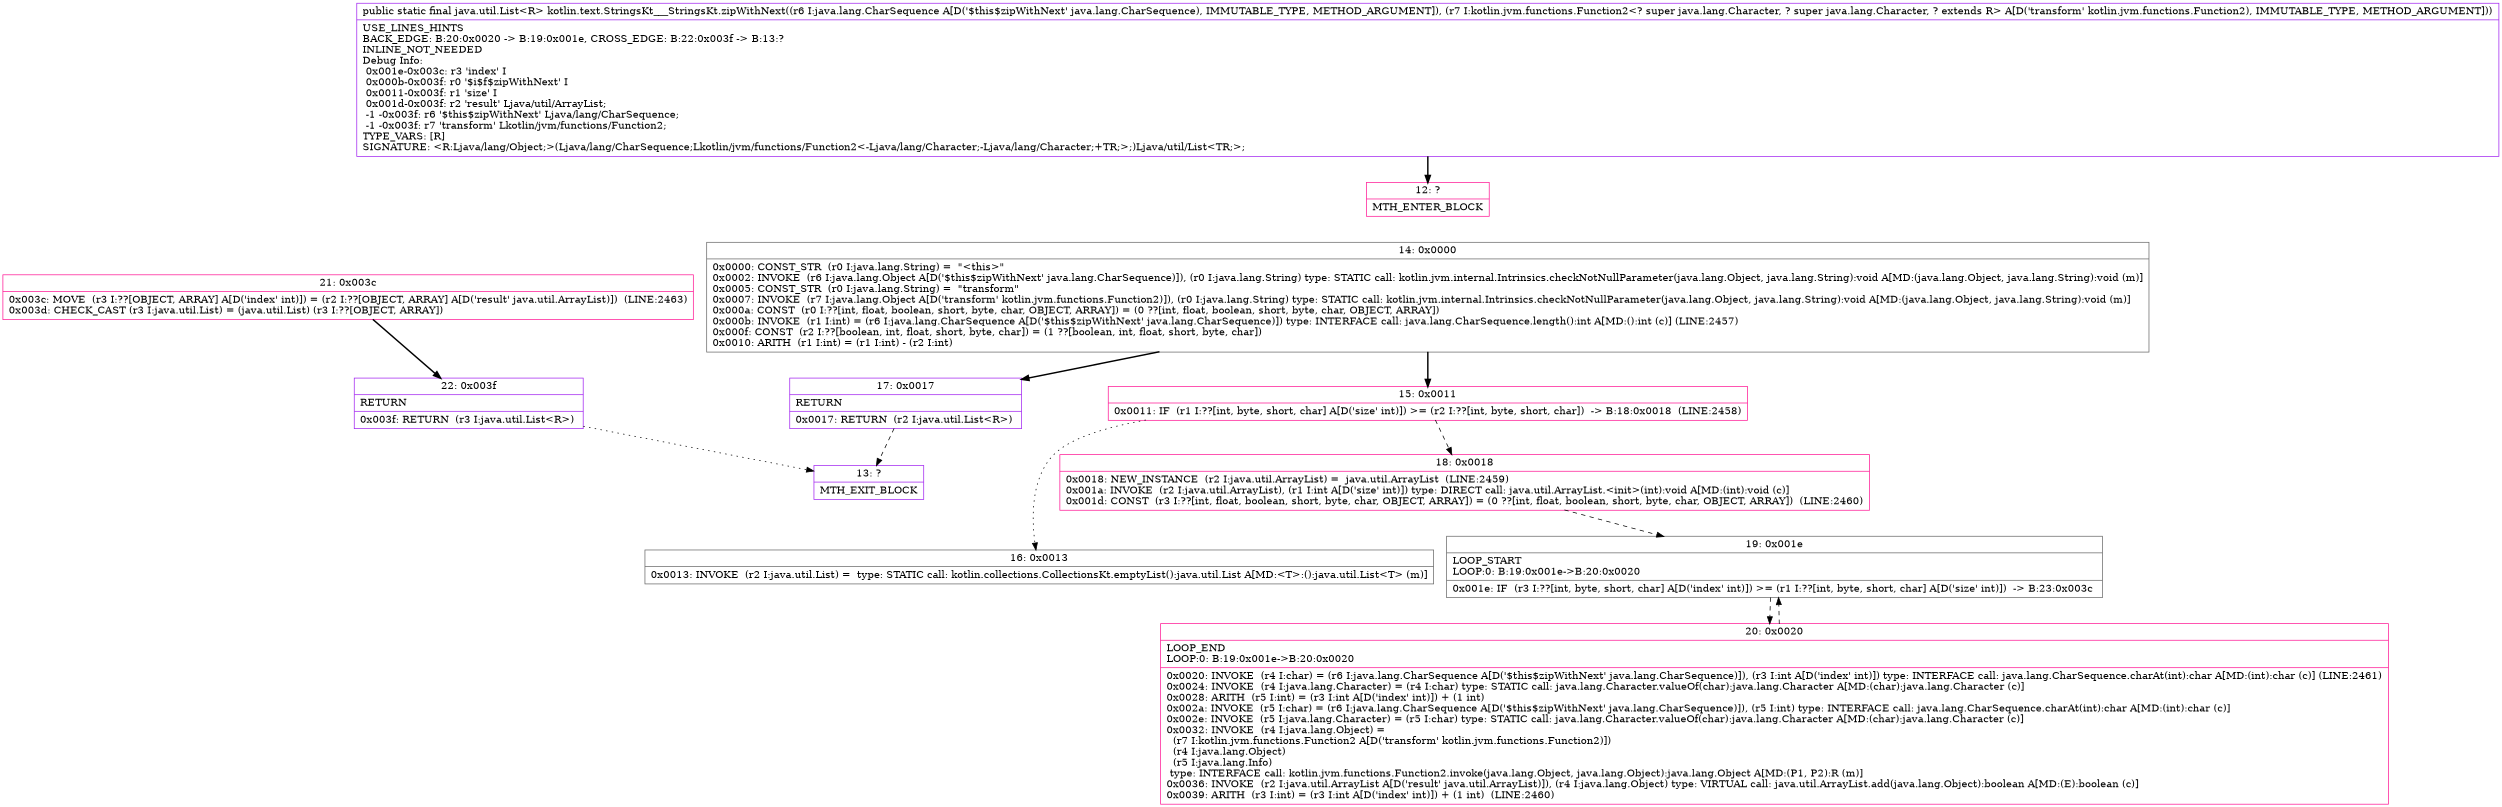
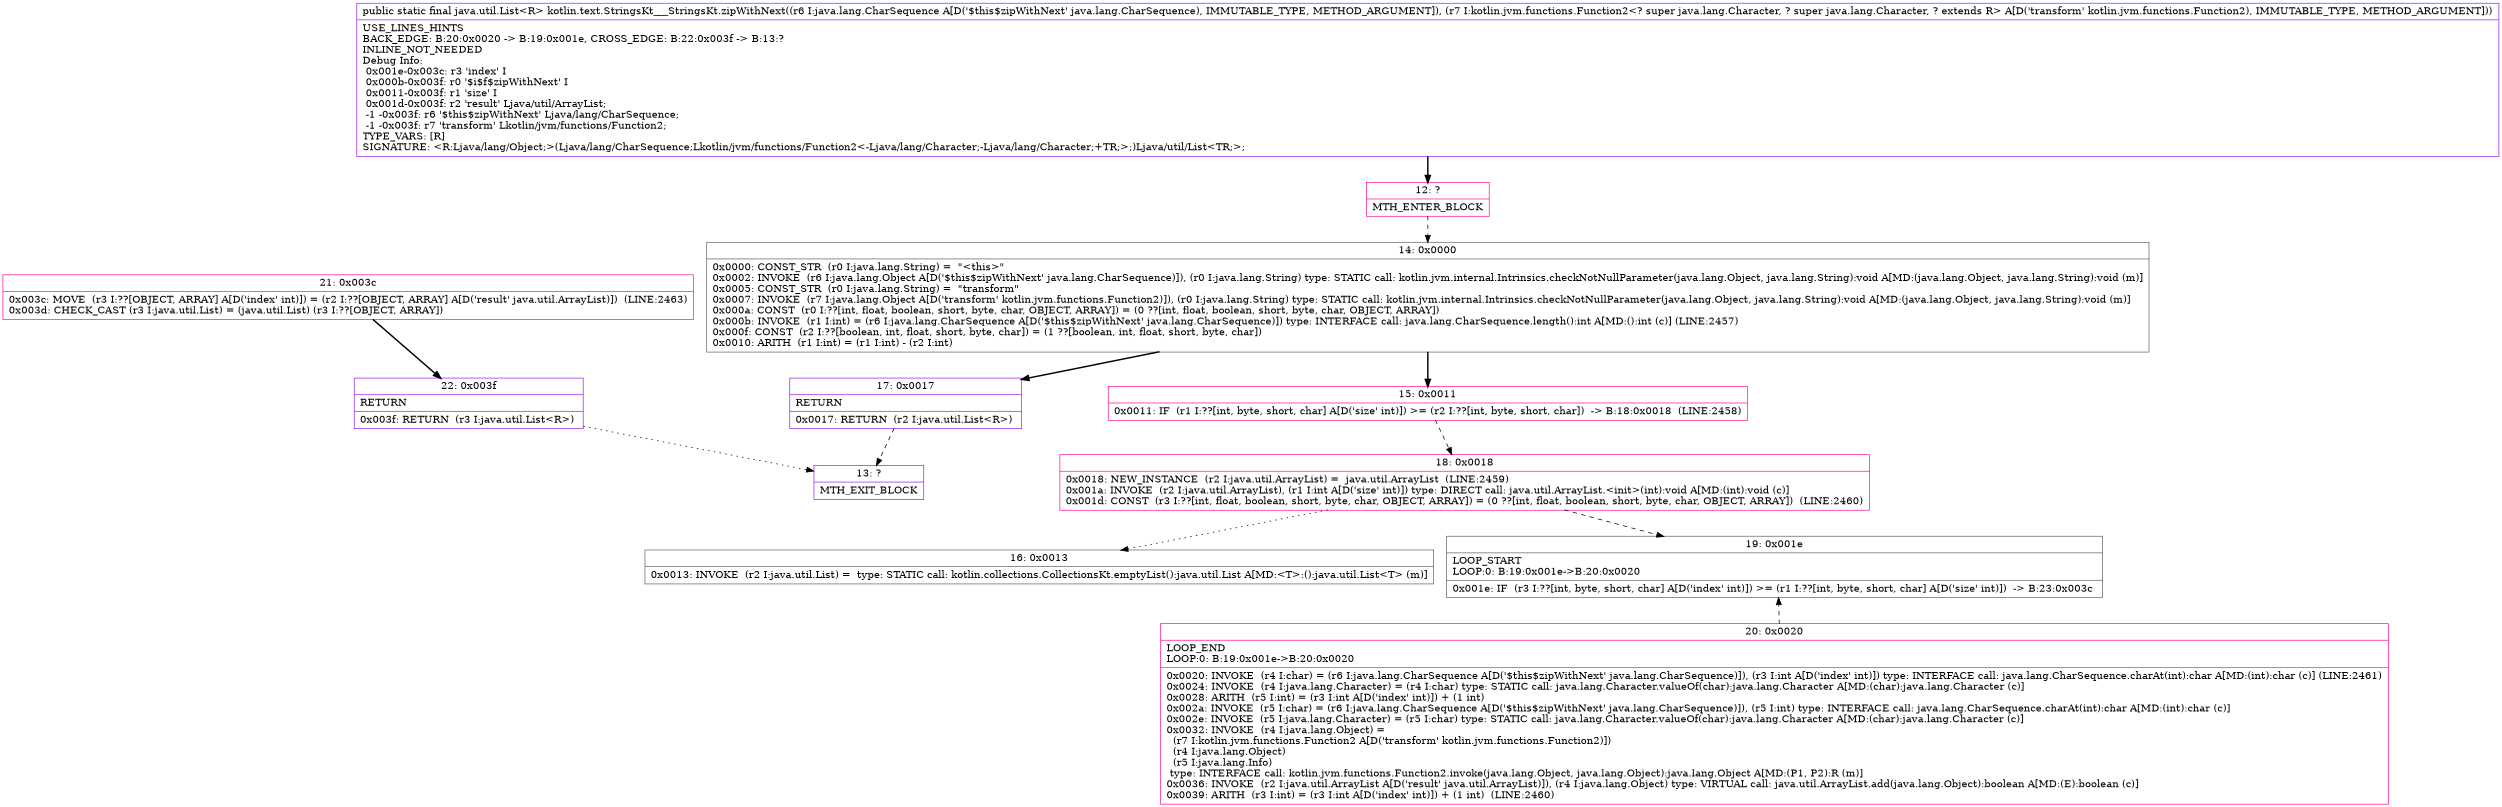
edge "12: ?" -> "14: 0x0000": added
edge "15: 0x0011" -> "16: 0x0013": now "18: 0x0018" -> "16: 0x0013"
edge "19: 0x001e" -> "20: 0x0020": removed
